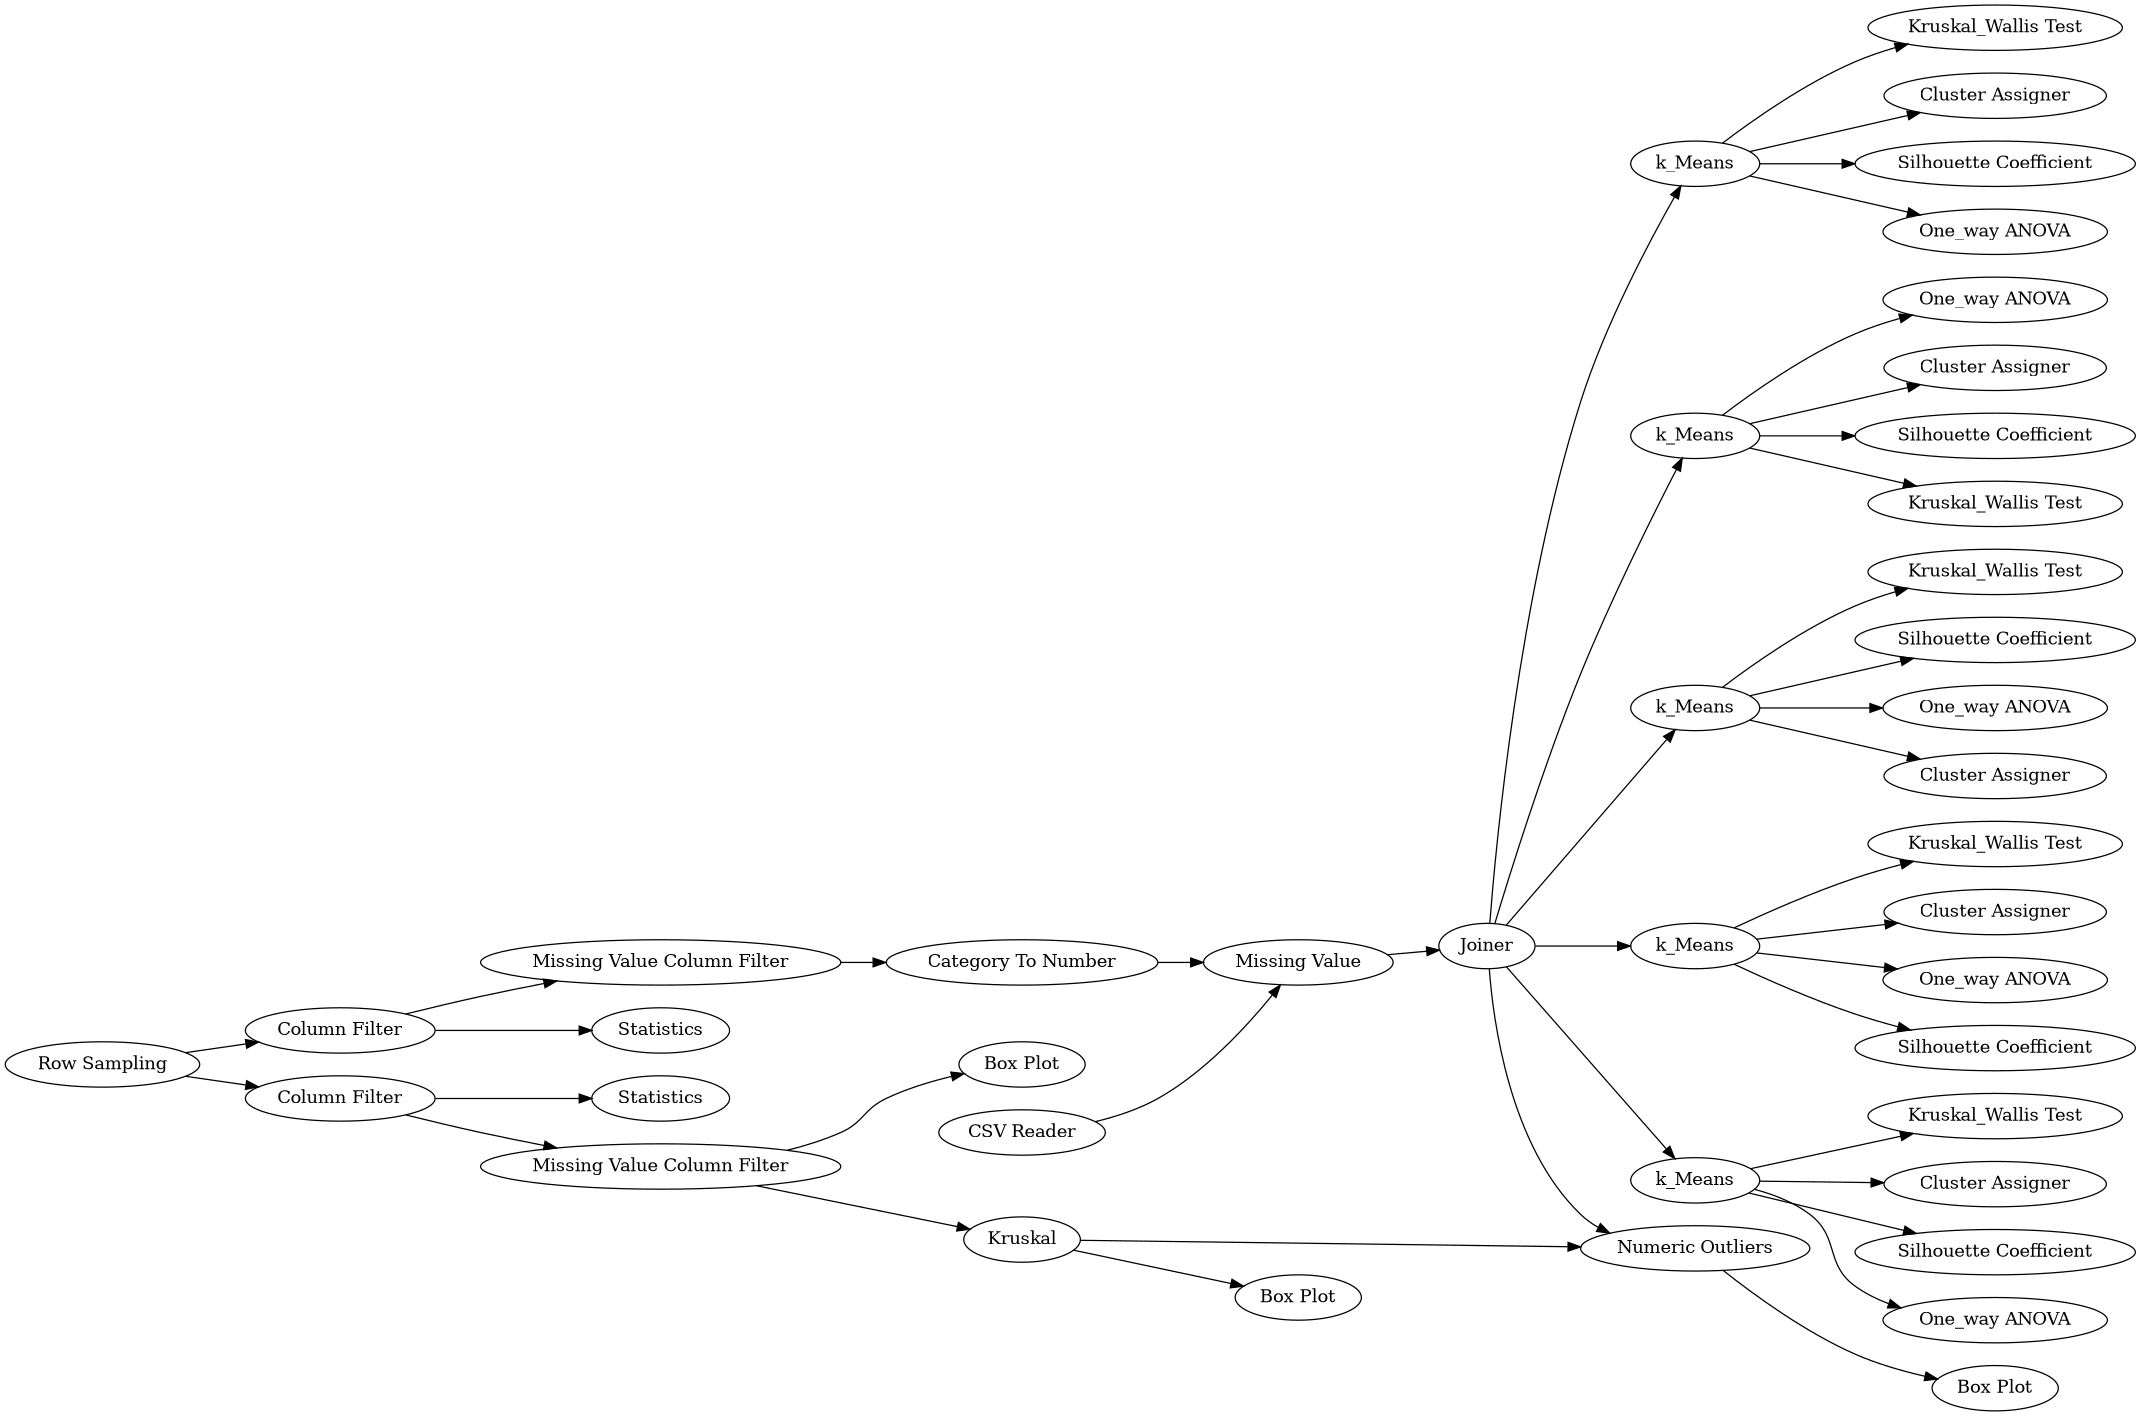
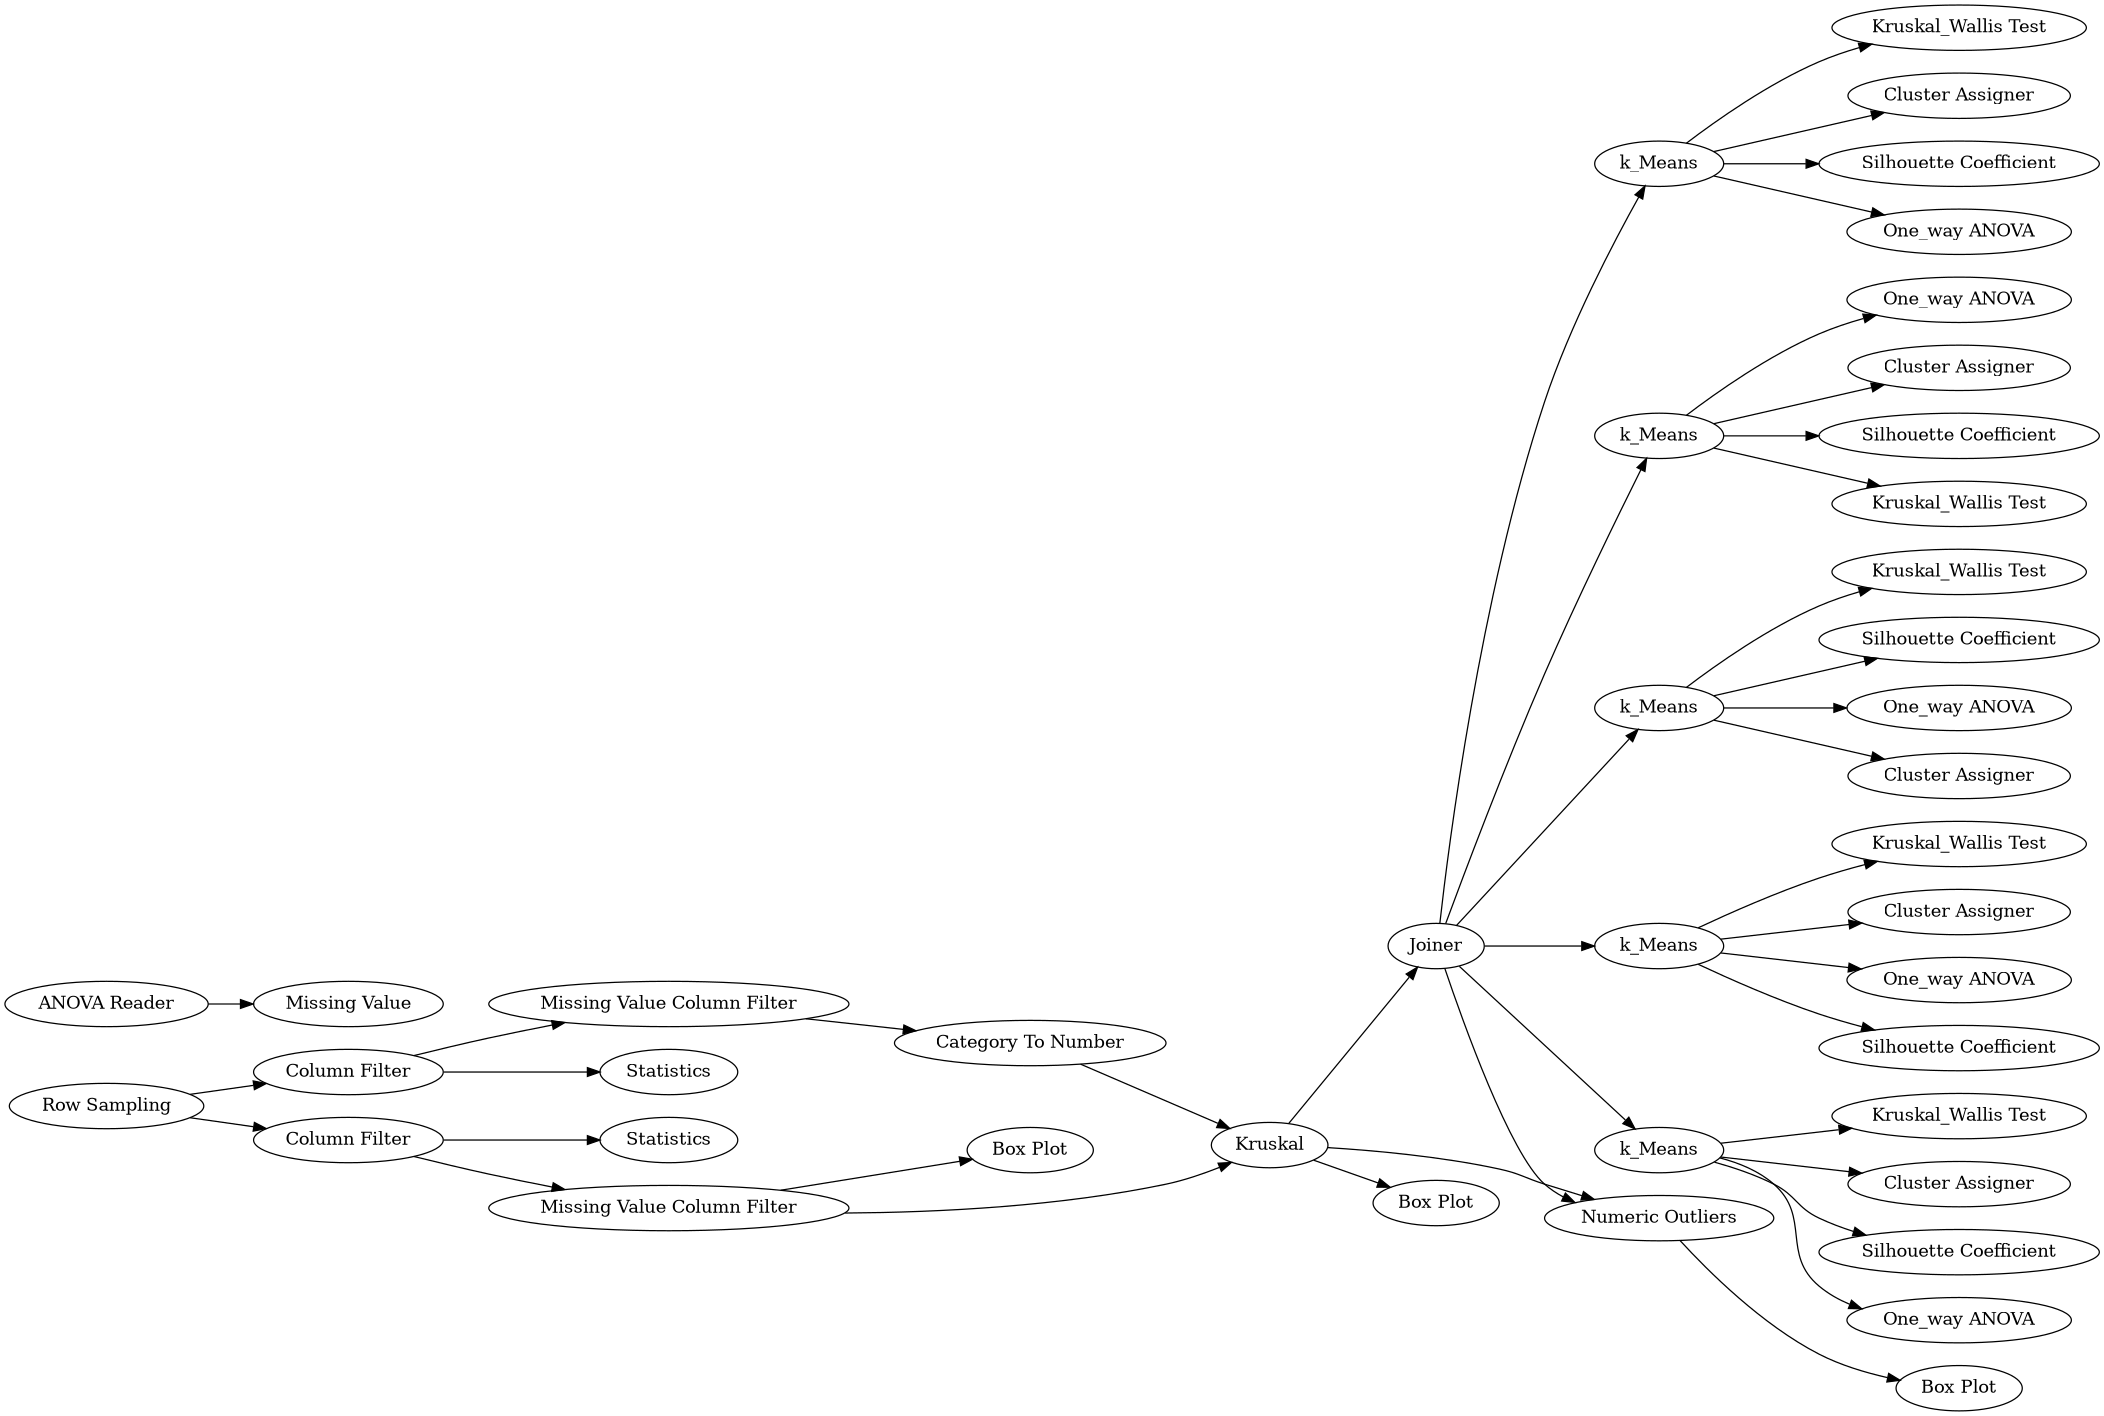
edge "Missing Value" -> "Joiner": now "Kruskal" -> "Joiner"
edge "Category To Number" -> "Missing Value": now "Category To Number" -> "Kruskal"
node "CSV Reader": label "CSV Reader" -> "ANOVA Reader"
